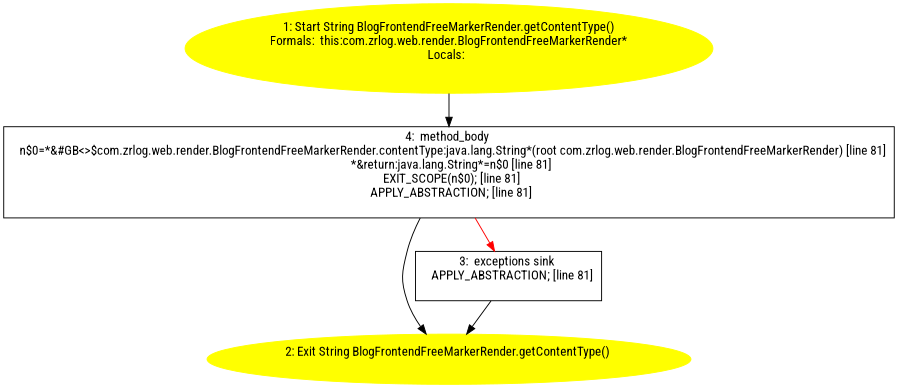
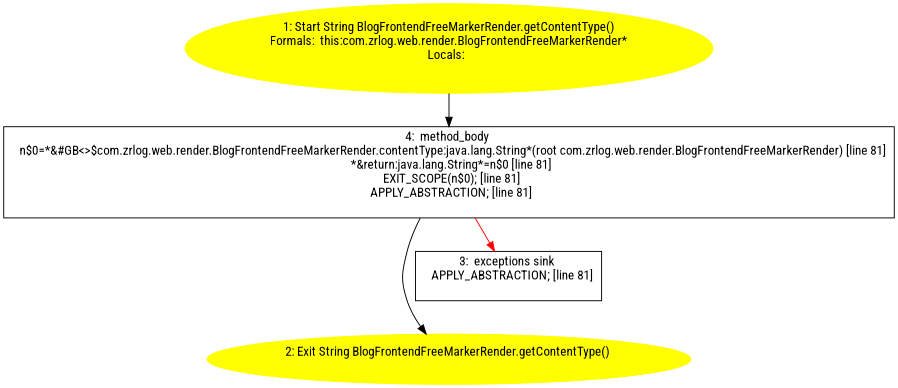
edge "3:  exceptions sink APPLY_ABSTRACTION; [line 81]" -> "2: Exit String BlogFrontendFreeMarkerRender.getContentType()": removed
